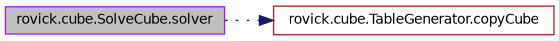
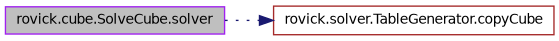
node "rovick.cube.TableGenerator.copyCube": label "rovick.cube.TableGenerator.copyCube" -> "rovick.solver.TableGenerator.copyCube"
